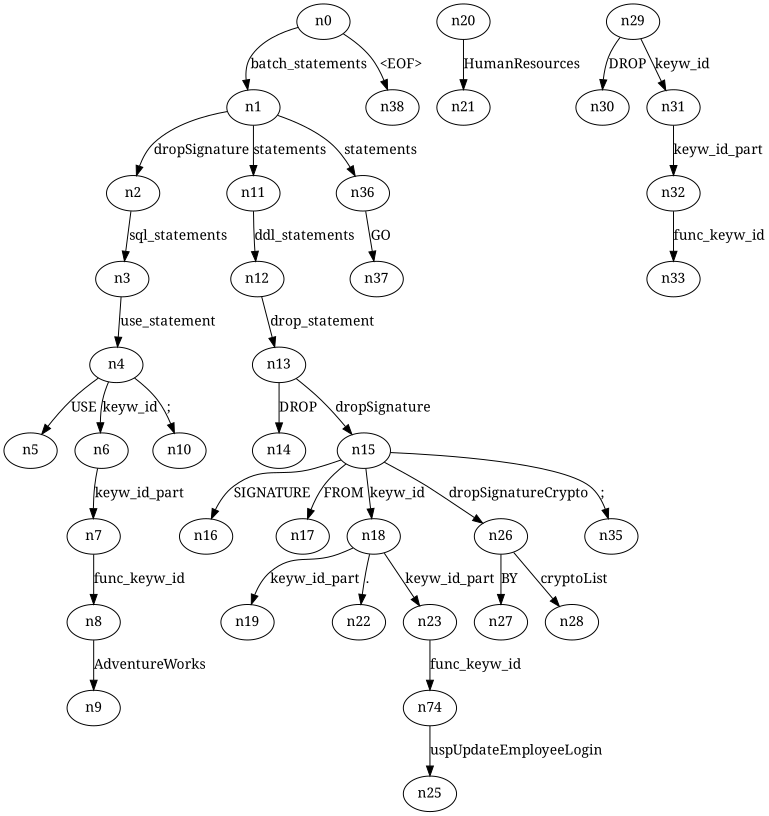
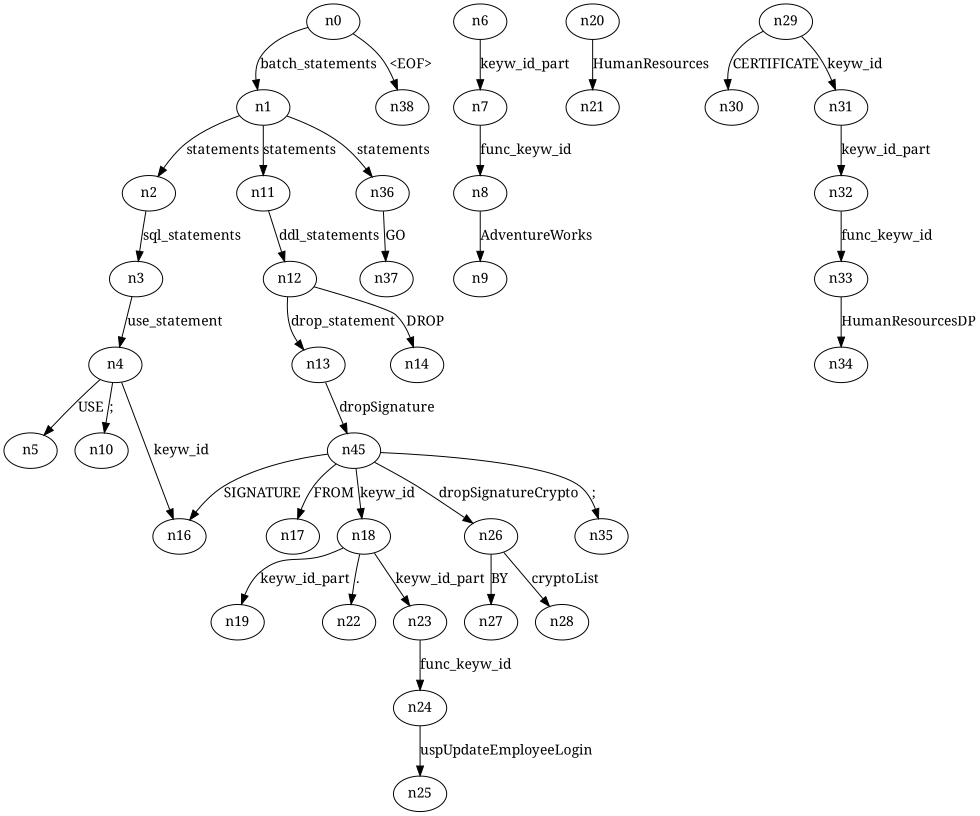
edge "n29" -> "n30": label "DROP" -> "CERTIFICATE"
edge "n1" -> "n2": label "dropSignature" -> "statements"
node "n34": added
edge "n4" -> "n6": now "n4" -> "n16"
edge "n13" -> "n14": now "n12" -> "n14"
node "n15": label "n15" -> "n45"
node "n74": label "n74" -> "n24"
